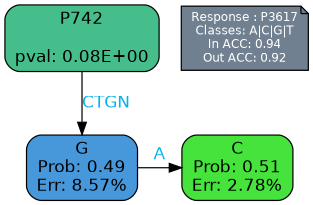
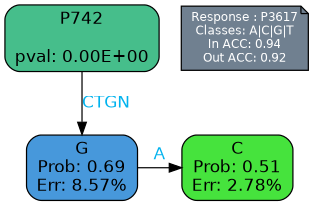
node "P742 pval: 0.08E+00": label "P742 pval: 0.08E+00" -> "P742 pval: 0.00E+00"
node "G Prob: 0.49 Err: 8.57%": label "G Prob: 0.49 Err: 8.57%" -> "G Prob: 0.69 Err: 8.57%"
